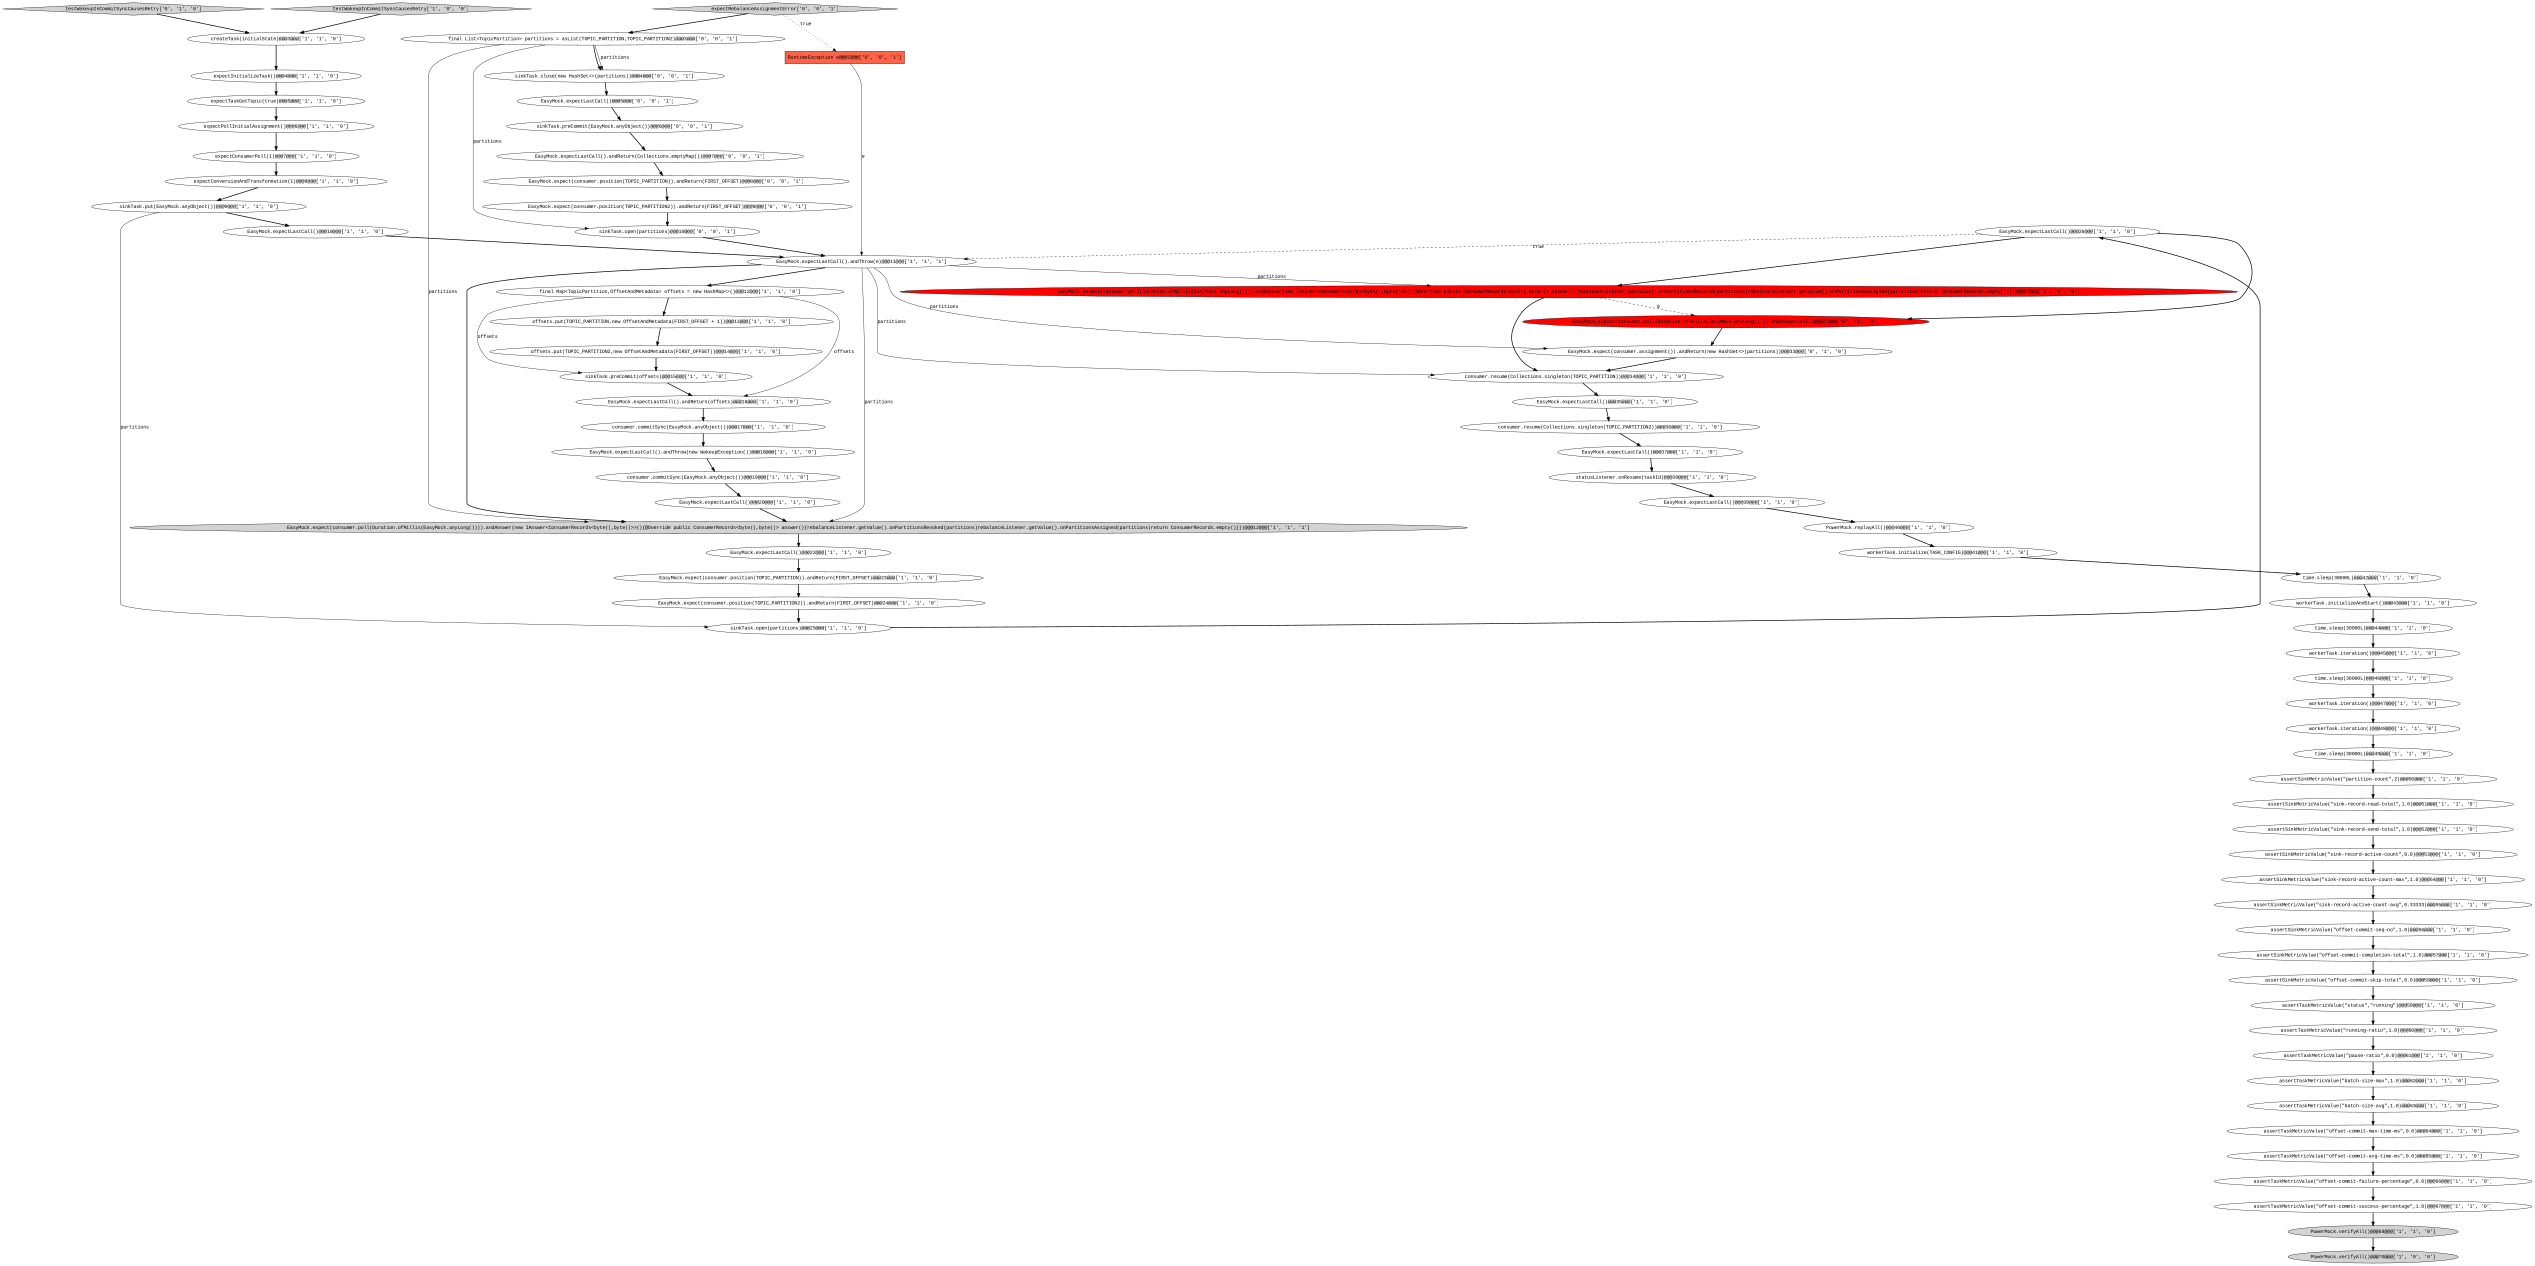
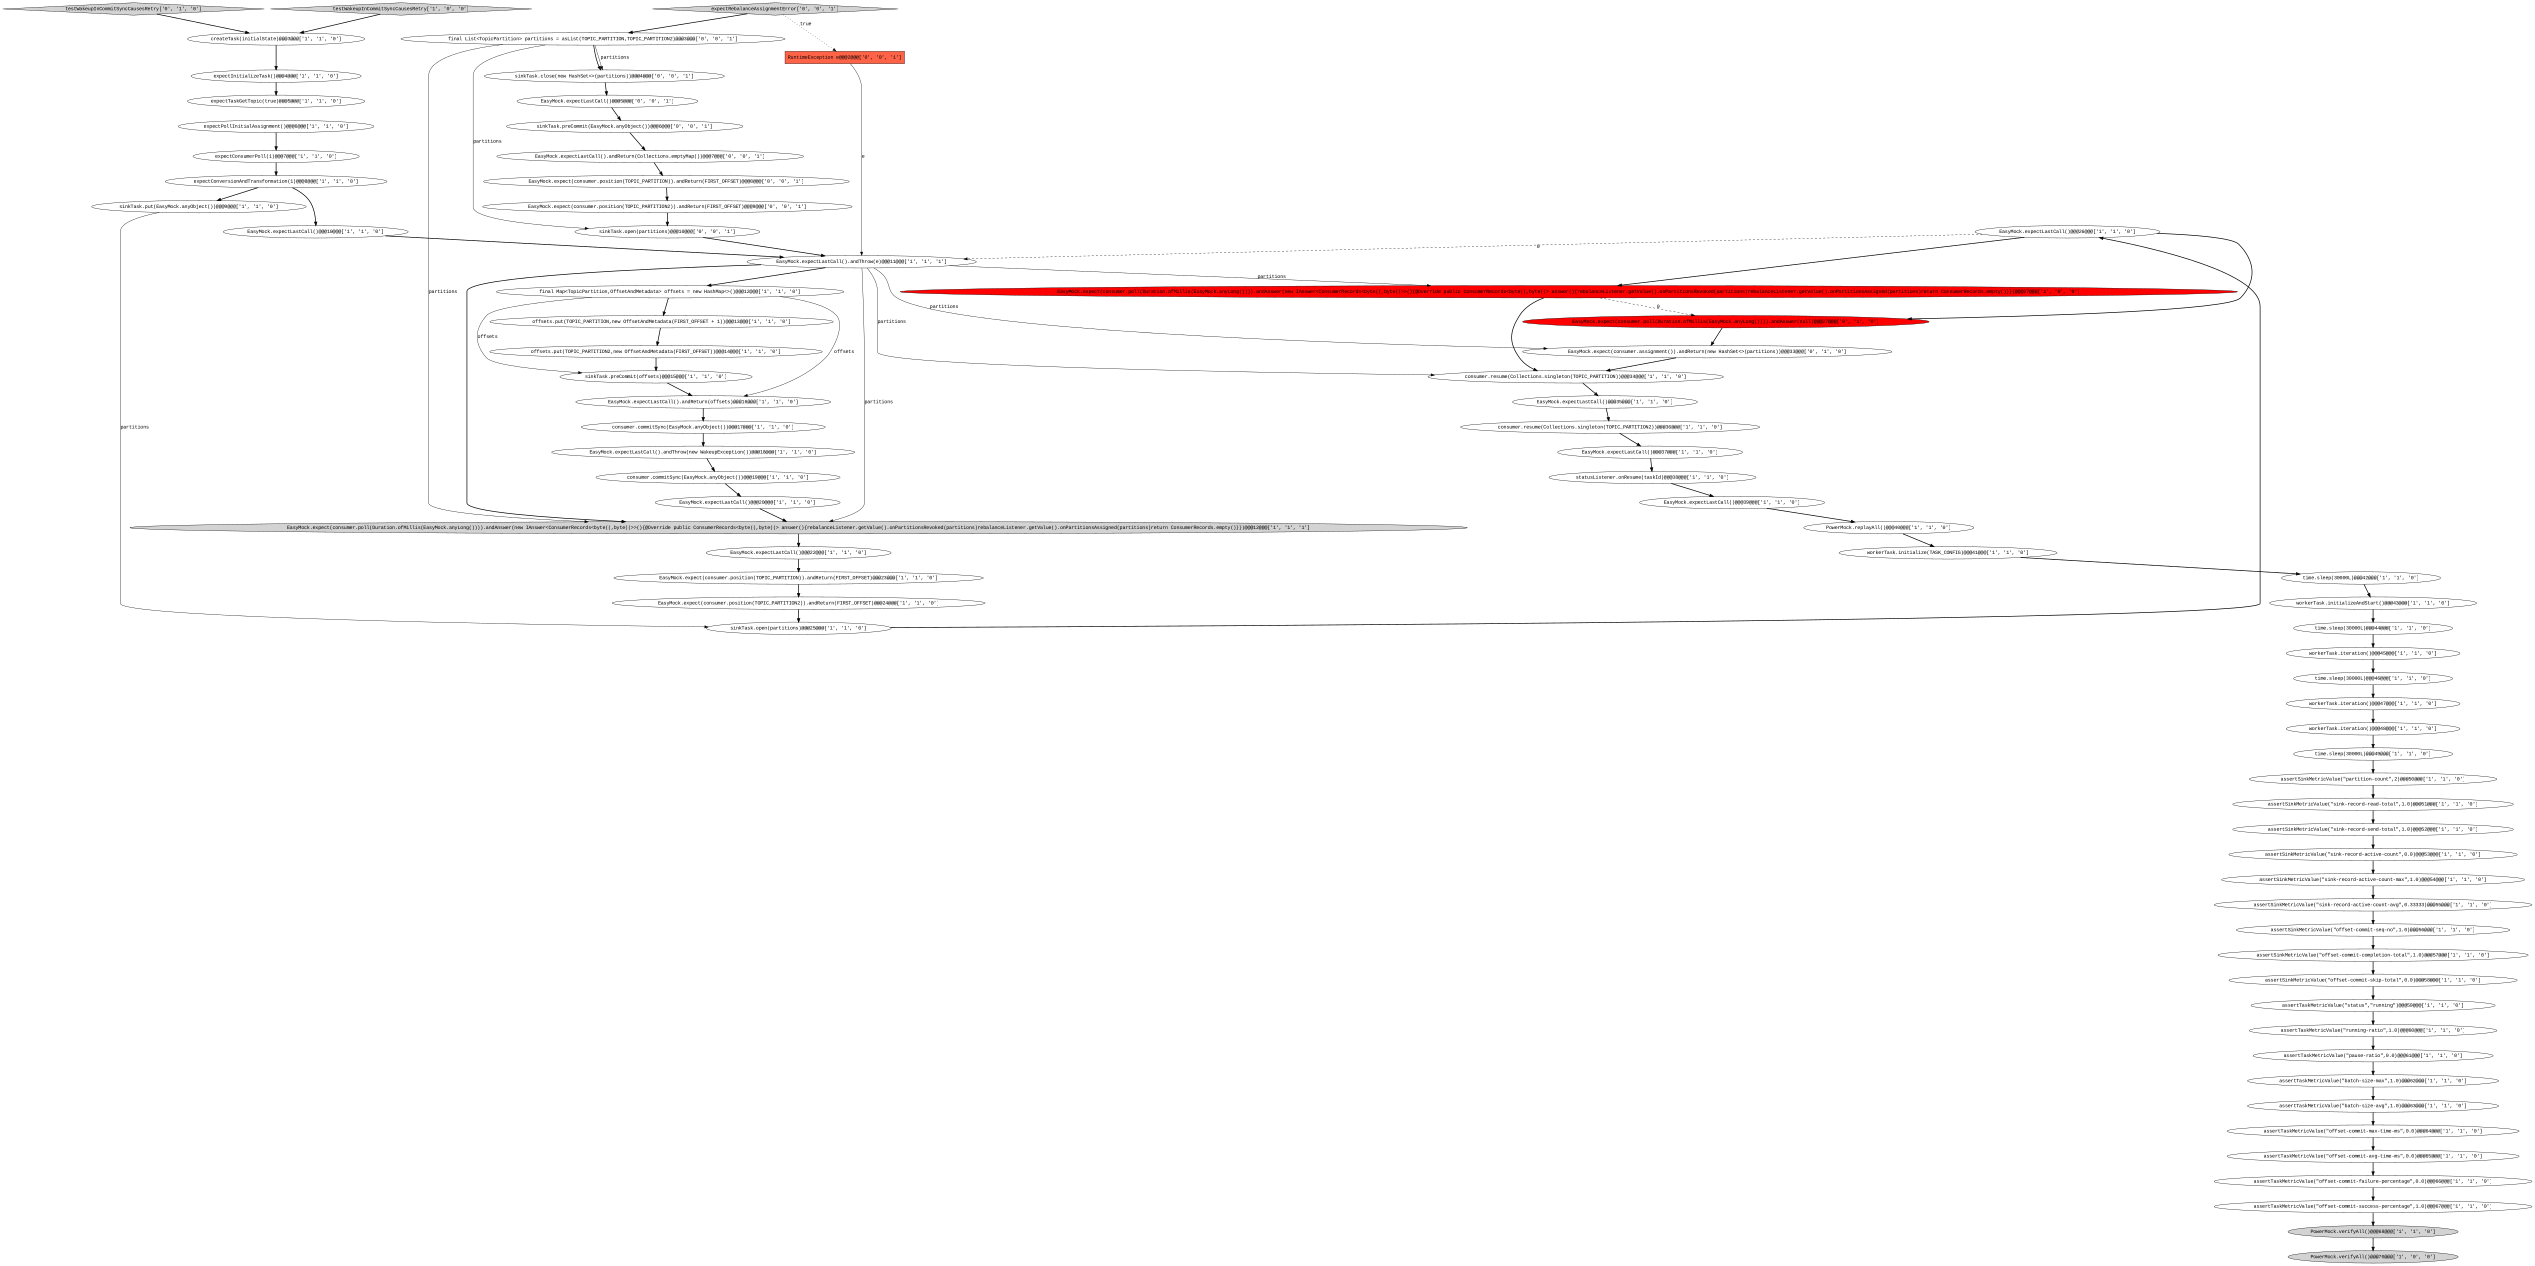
edge "expectTaskGetTopic(true)@@@5@@@['1', '1', '0']" -> "expectPollInitialAssignment()@@@6@@@['1', '1', '0']": removed
edge "sinkTask.put(EasyMock.anyObject())@@@9@@@['1', '1', '0']" -> "EasyMock.expectLastCall()@@@10@@@['1', '1', '0']": now "expectConversionAndTransformation(1)@@@8@@@['1', '1', '0']" -> "EasyMock.expectLastCall()@@@10@@@['1', '1', '0']"
edge "EasyMock.expectLastCall()@@@26@@@['1', '1', '0']" -> "EasyMock.expectLastCall().andThrow(e)@@@11@@@['1', '1', '1']": label "true" -> "0"
